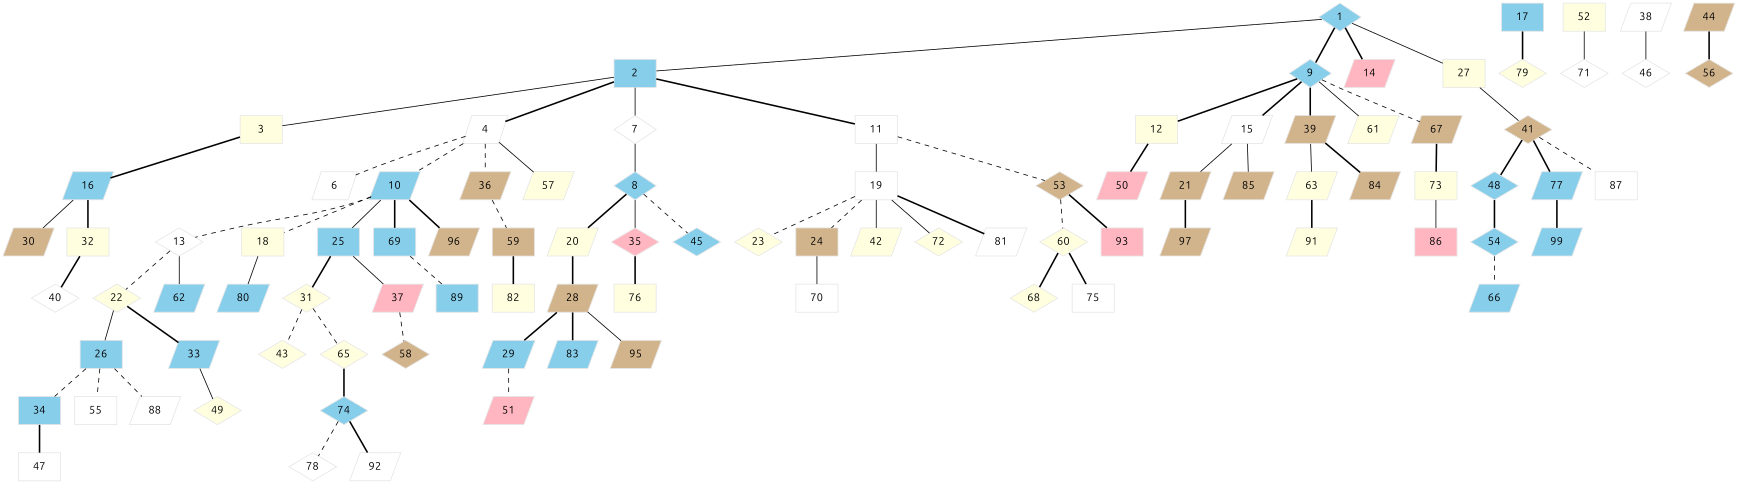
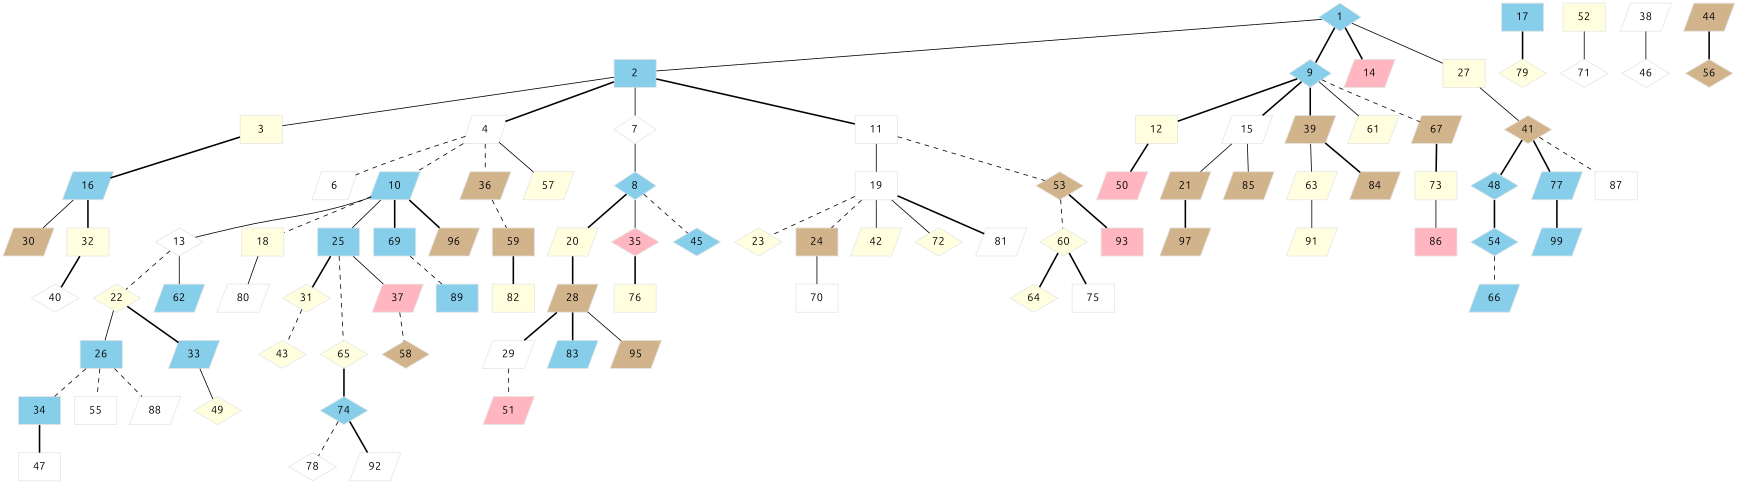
edge "63" -- "91": style bold -> solid
edge "10" -- "13": style dashed -> solid
node "80": fillcolor skyblue -> white
node "68": label "68" -> "64"
edge "31" -- "65": now "25" -- "65"
node "29": fillcolor skyblue -> white
